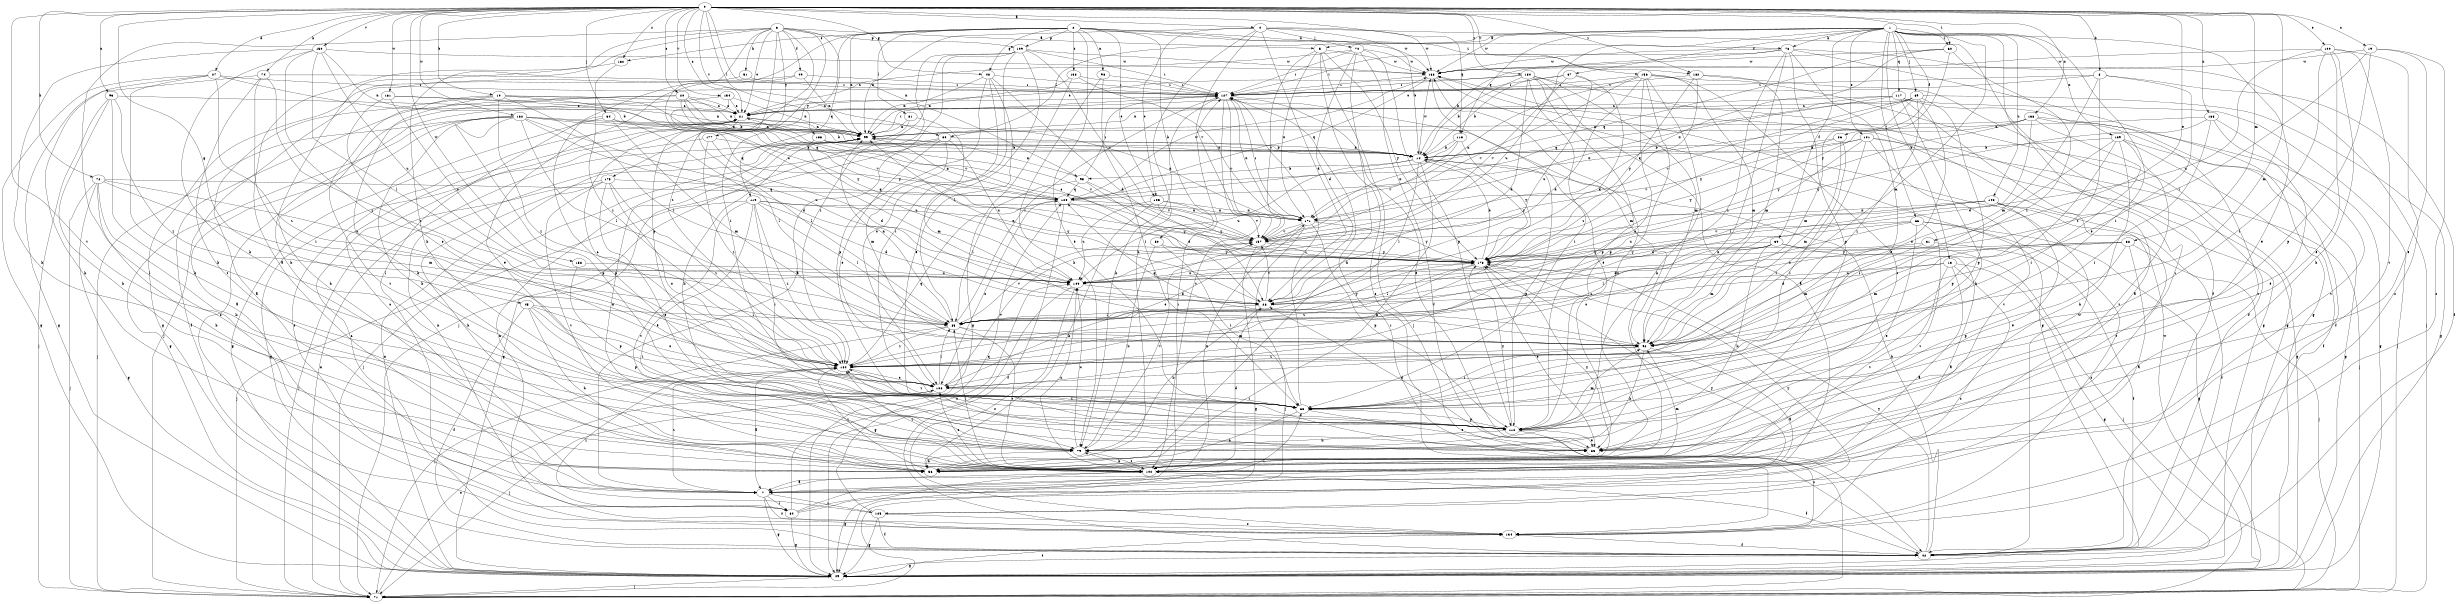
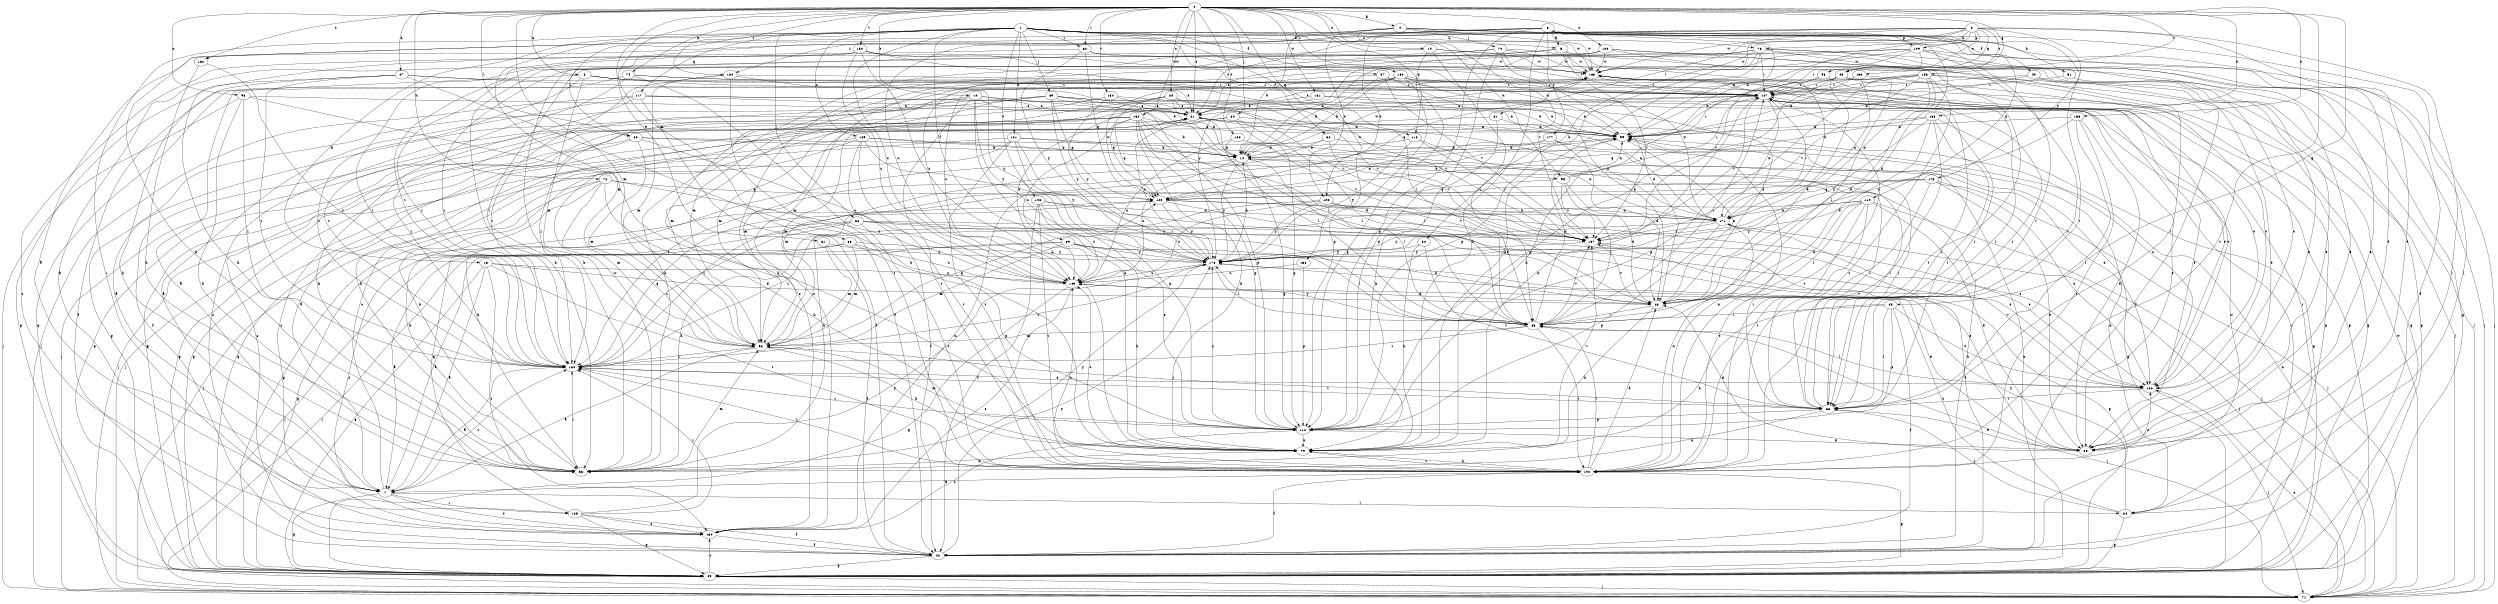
edge "148" -> "35": now "148" -> "112"
